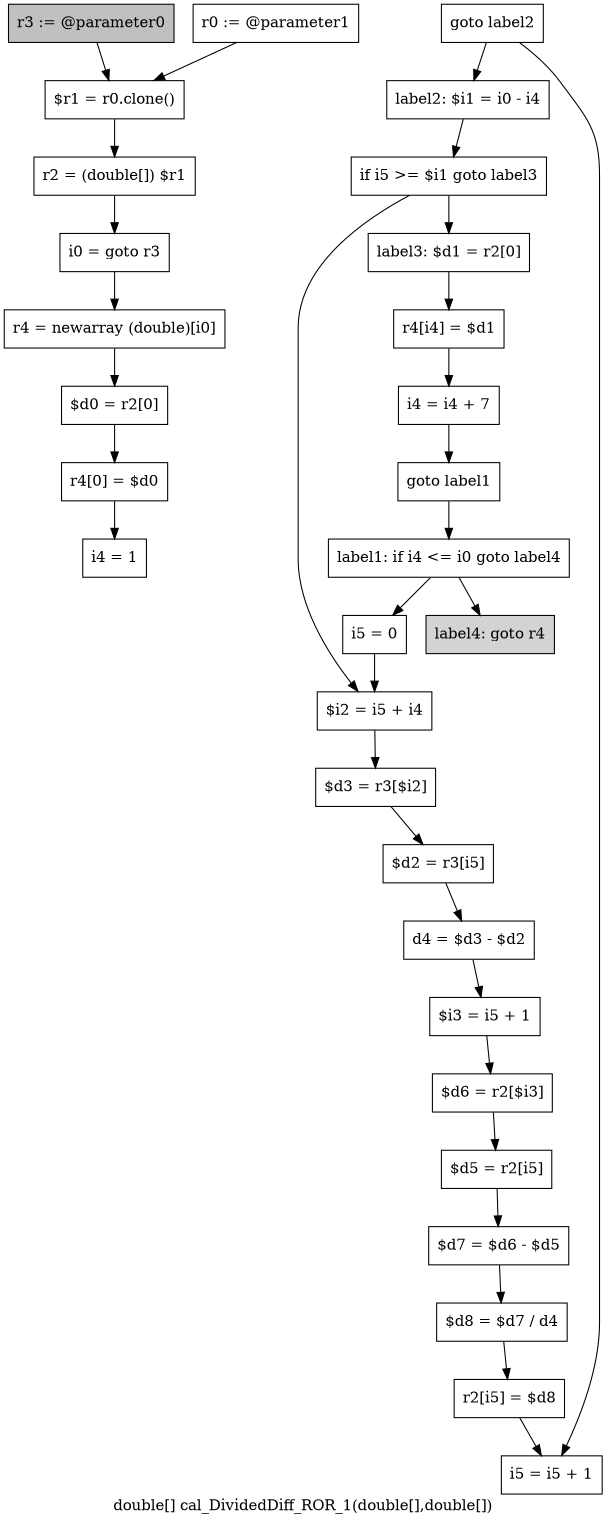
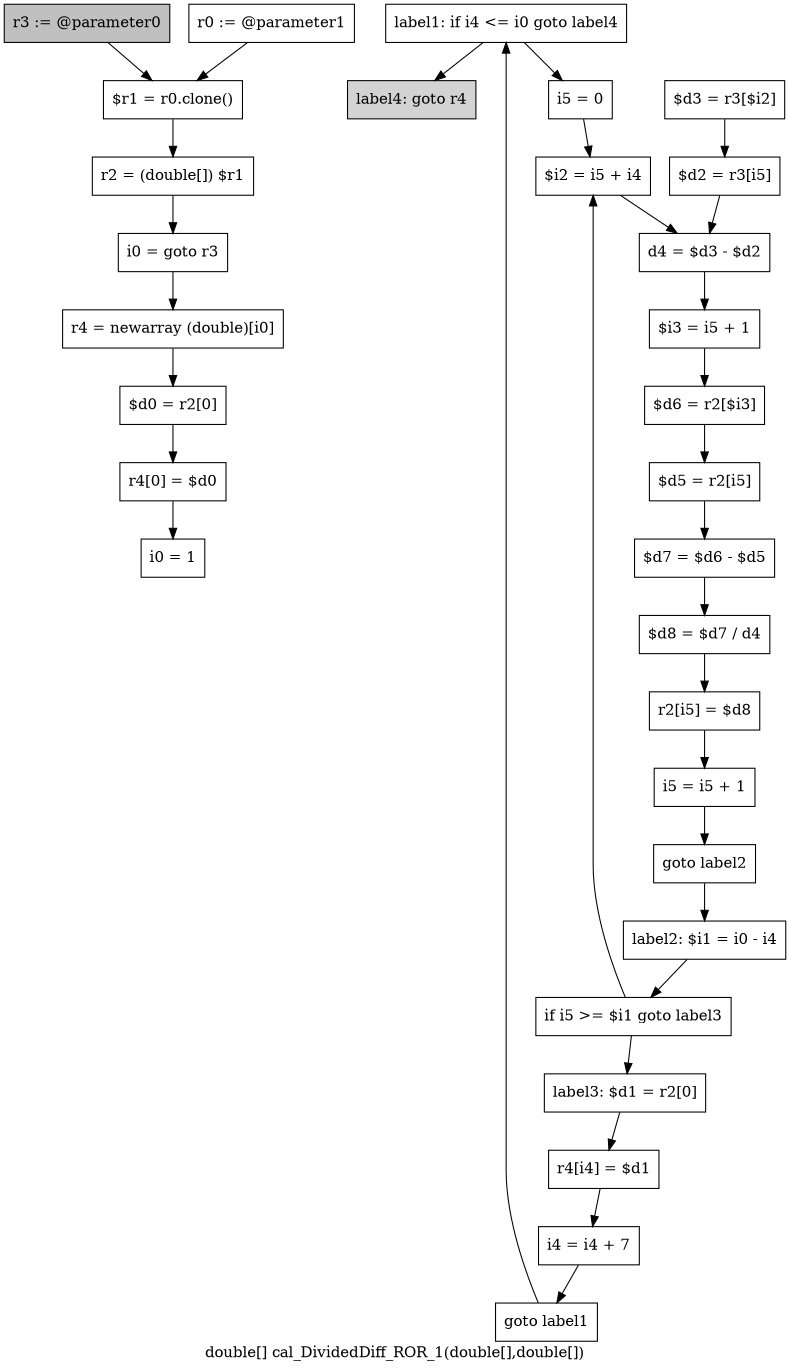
node "i4 = 1": label "i4 = 1" -> "i0 = 1"
edge "goto label2" -> "i5 = i5 + 1": reversed
edge "$i2 = i5 + i4" -> "$d3 = r3[$i2]": now "$i2 = i5 + i4" -> "d4 = $d3 - $d2"
